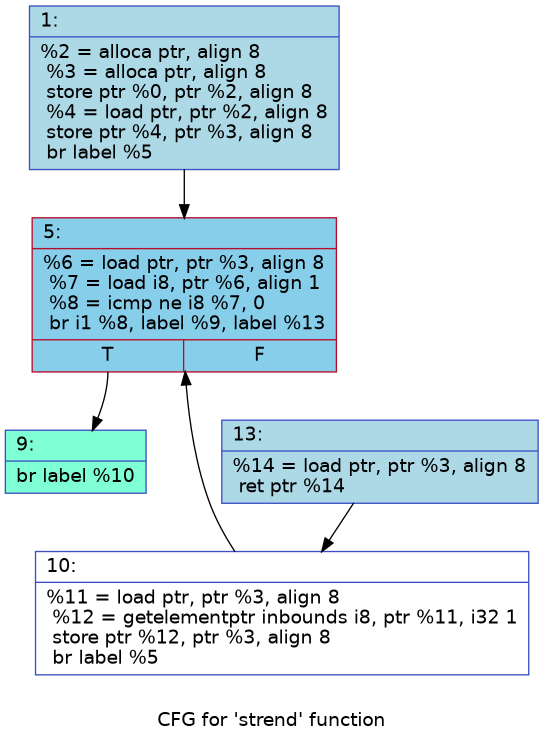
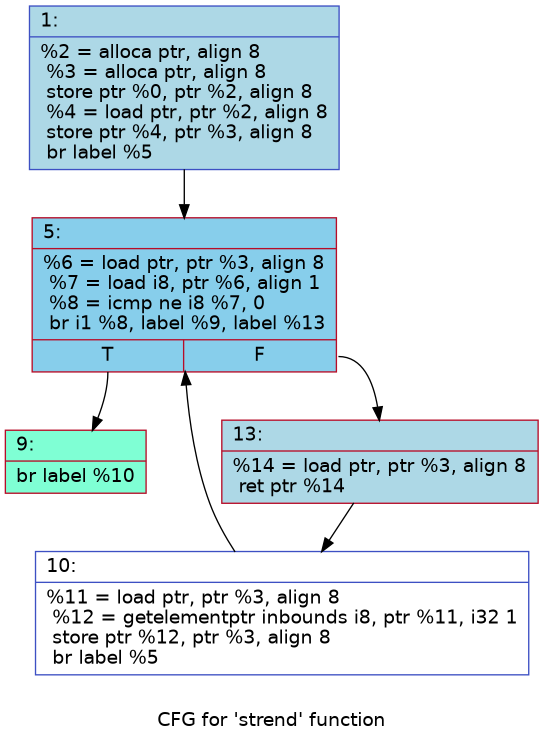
edge "5:" -> "13:": added
node "9:": color #3d50c3ff -> #b70d28ff
node "13:": color #3d50c3ff -> #b70d28ff
